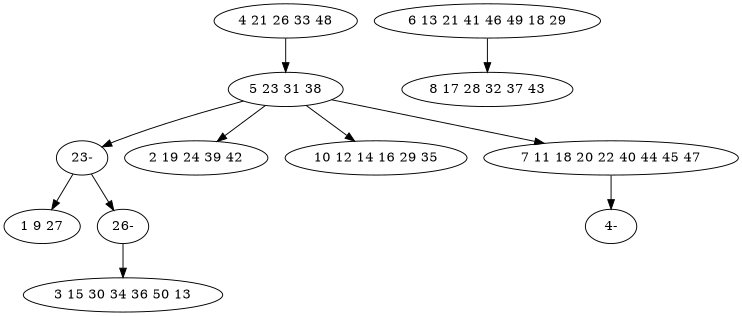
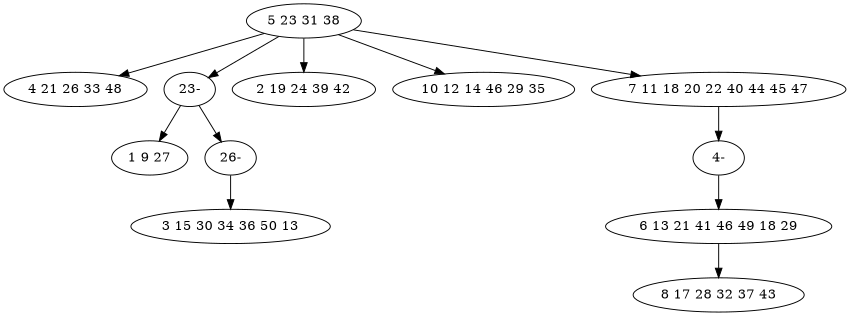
edge "4 21 26 33 48" -> "5 23 31 38": reversed
node "10 12 14 16 29 35": label "10 12 14 16 29 35" -> "10 12 14 46 29 35"
edge "4-" -> "6 13 21 41 46 49 18 29": added
